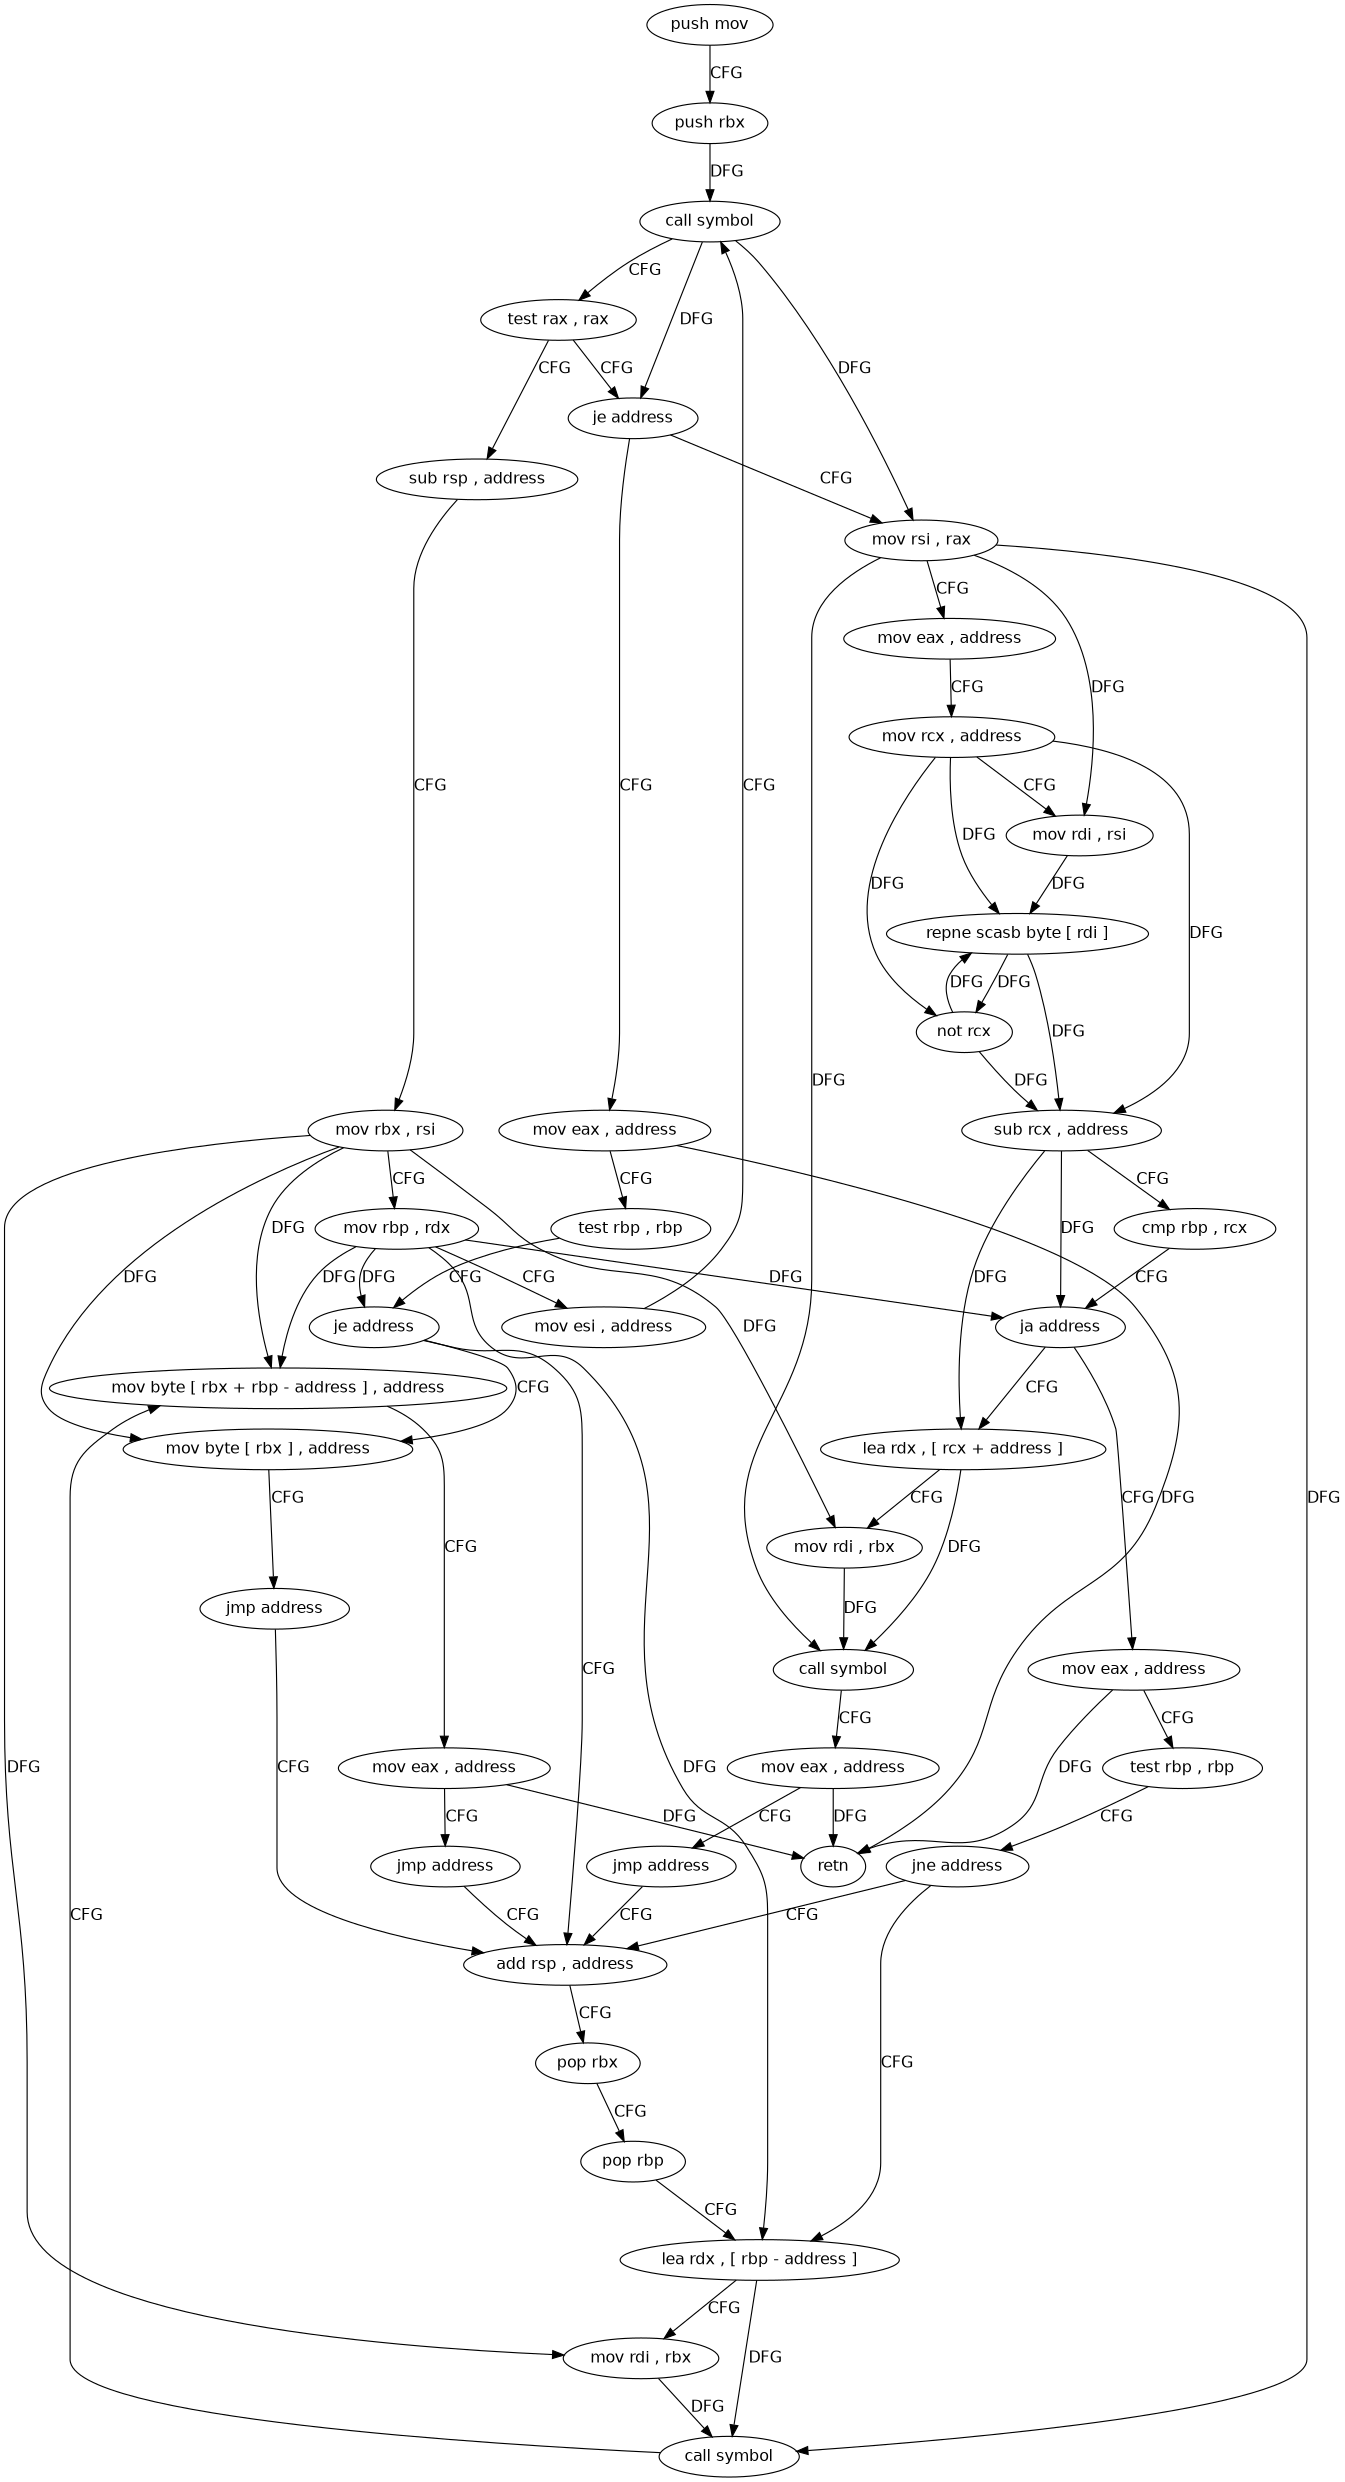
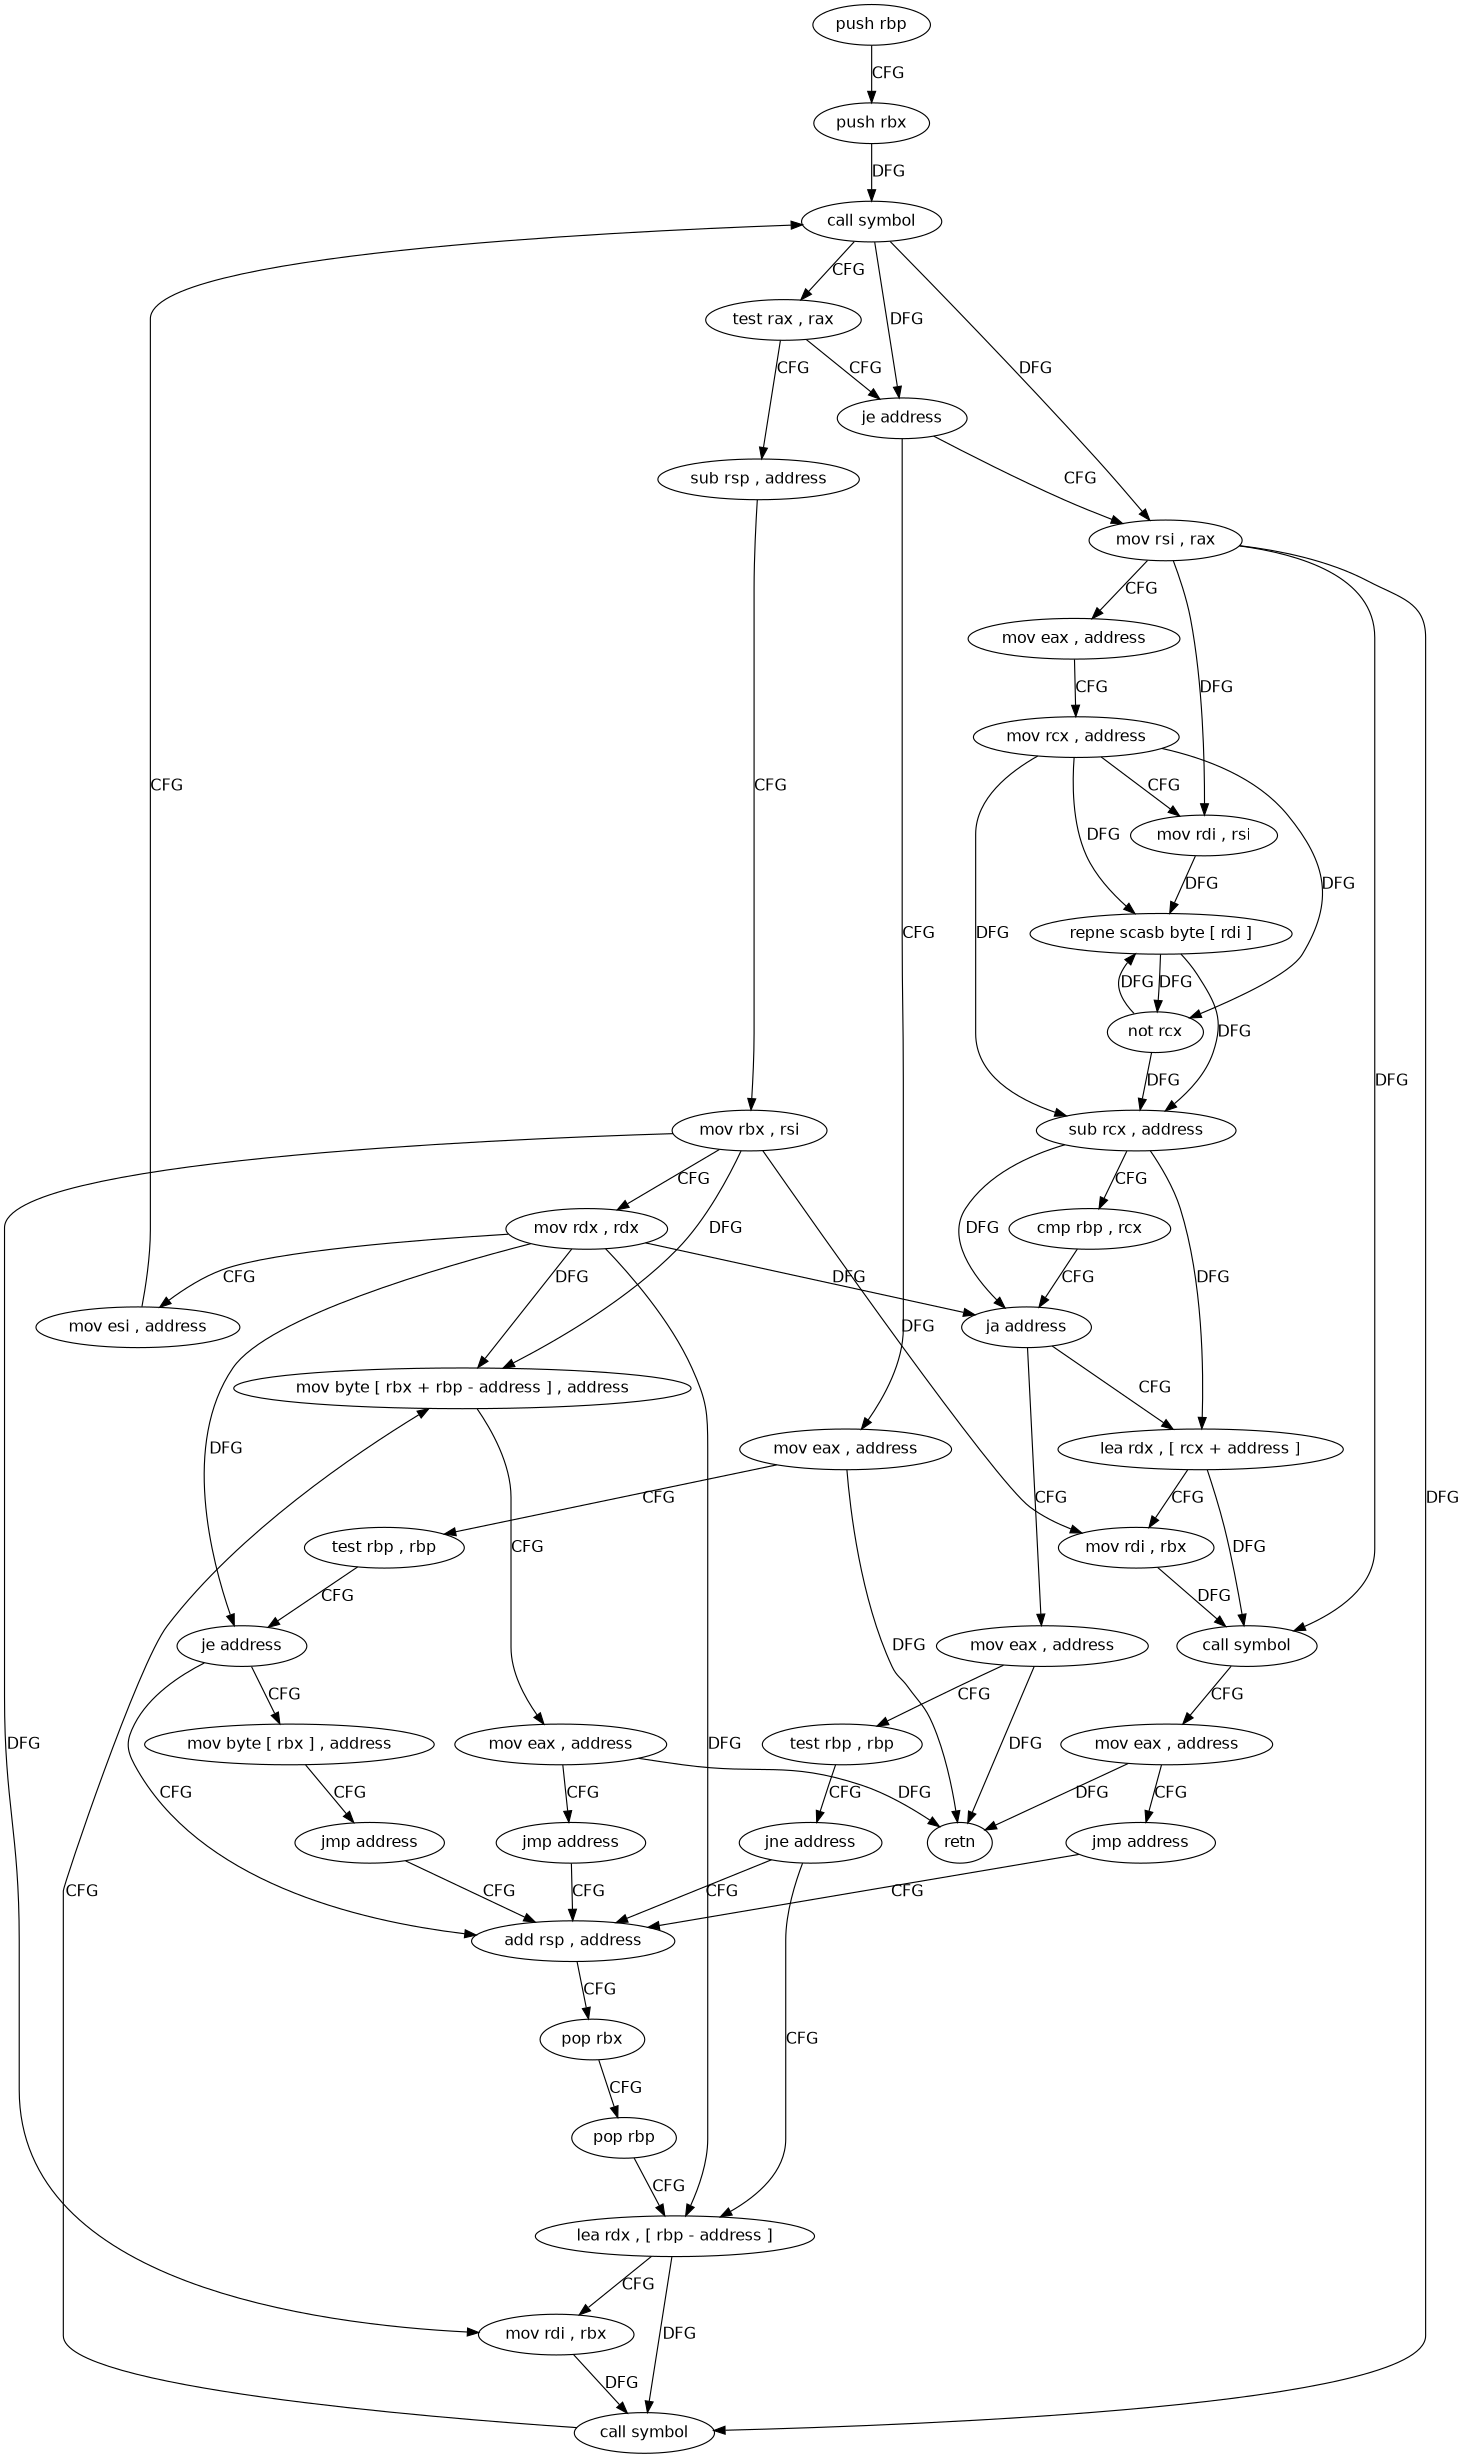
node "push mov": label "push mov" -> "push rbp"
node "mov rbp , rdx": label "mov rbp , rdx" -> "mov rdx , rdx"
edge "mov rbx , rsi" -> "mov byte [ rbx ] , address": removed, label "DFG"
